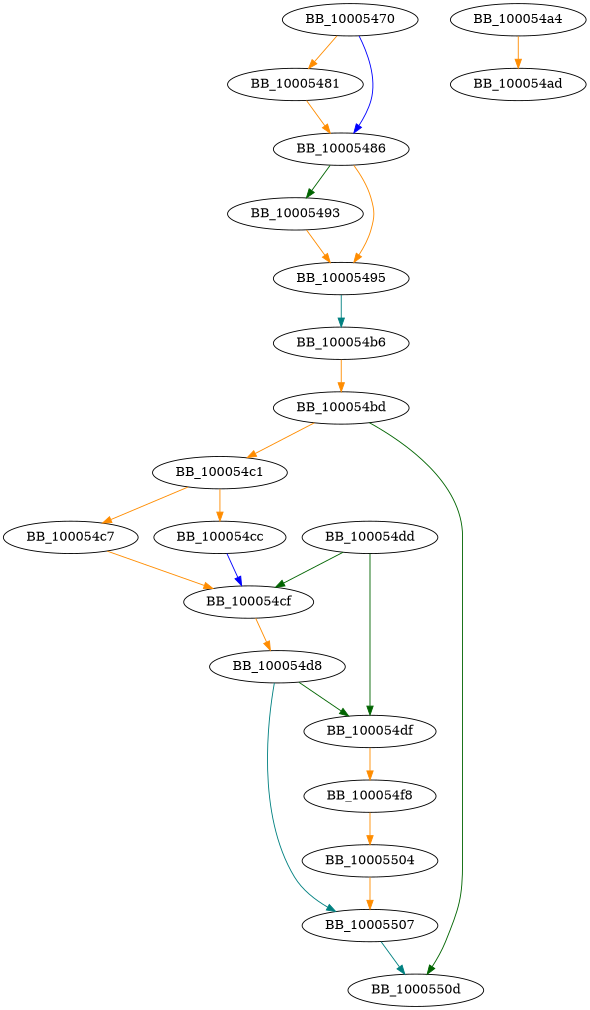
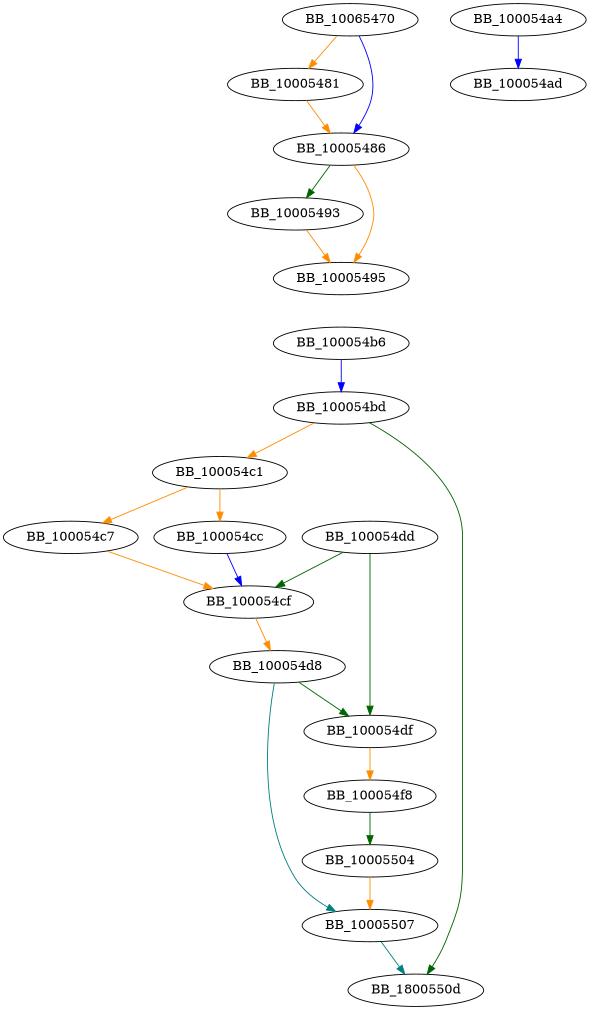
node "BB_10005470": label "BB_10005470" -> "BB_10065470"
edge "BB_100054a4" -> "BB_100054ad": color darkorange -> blue
edge "BB_10005495" -> "BB_100054b6": removed
edge "BB_100054b6" -> "BB_100054bd": color darkorange -> blue
edge "BB_100054f8" -> "BB_10005504": color darkorange -> darkgreen
node "BB_1000550d": label "BB_1000550d" -> "BB_1800550d"
